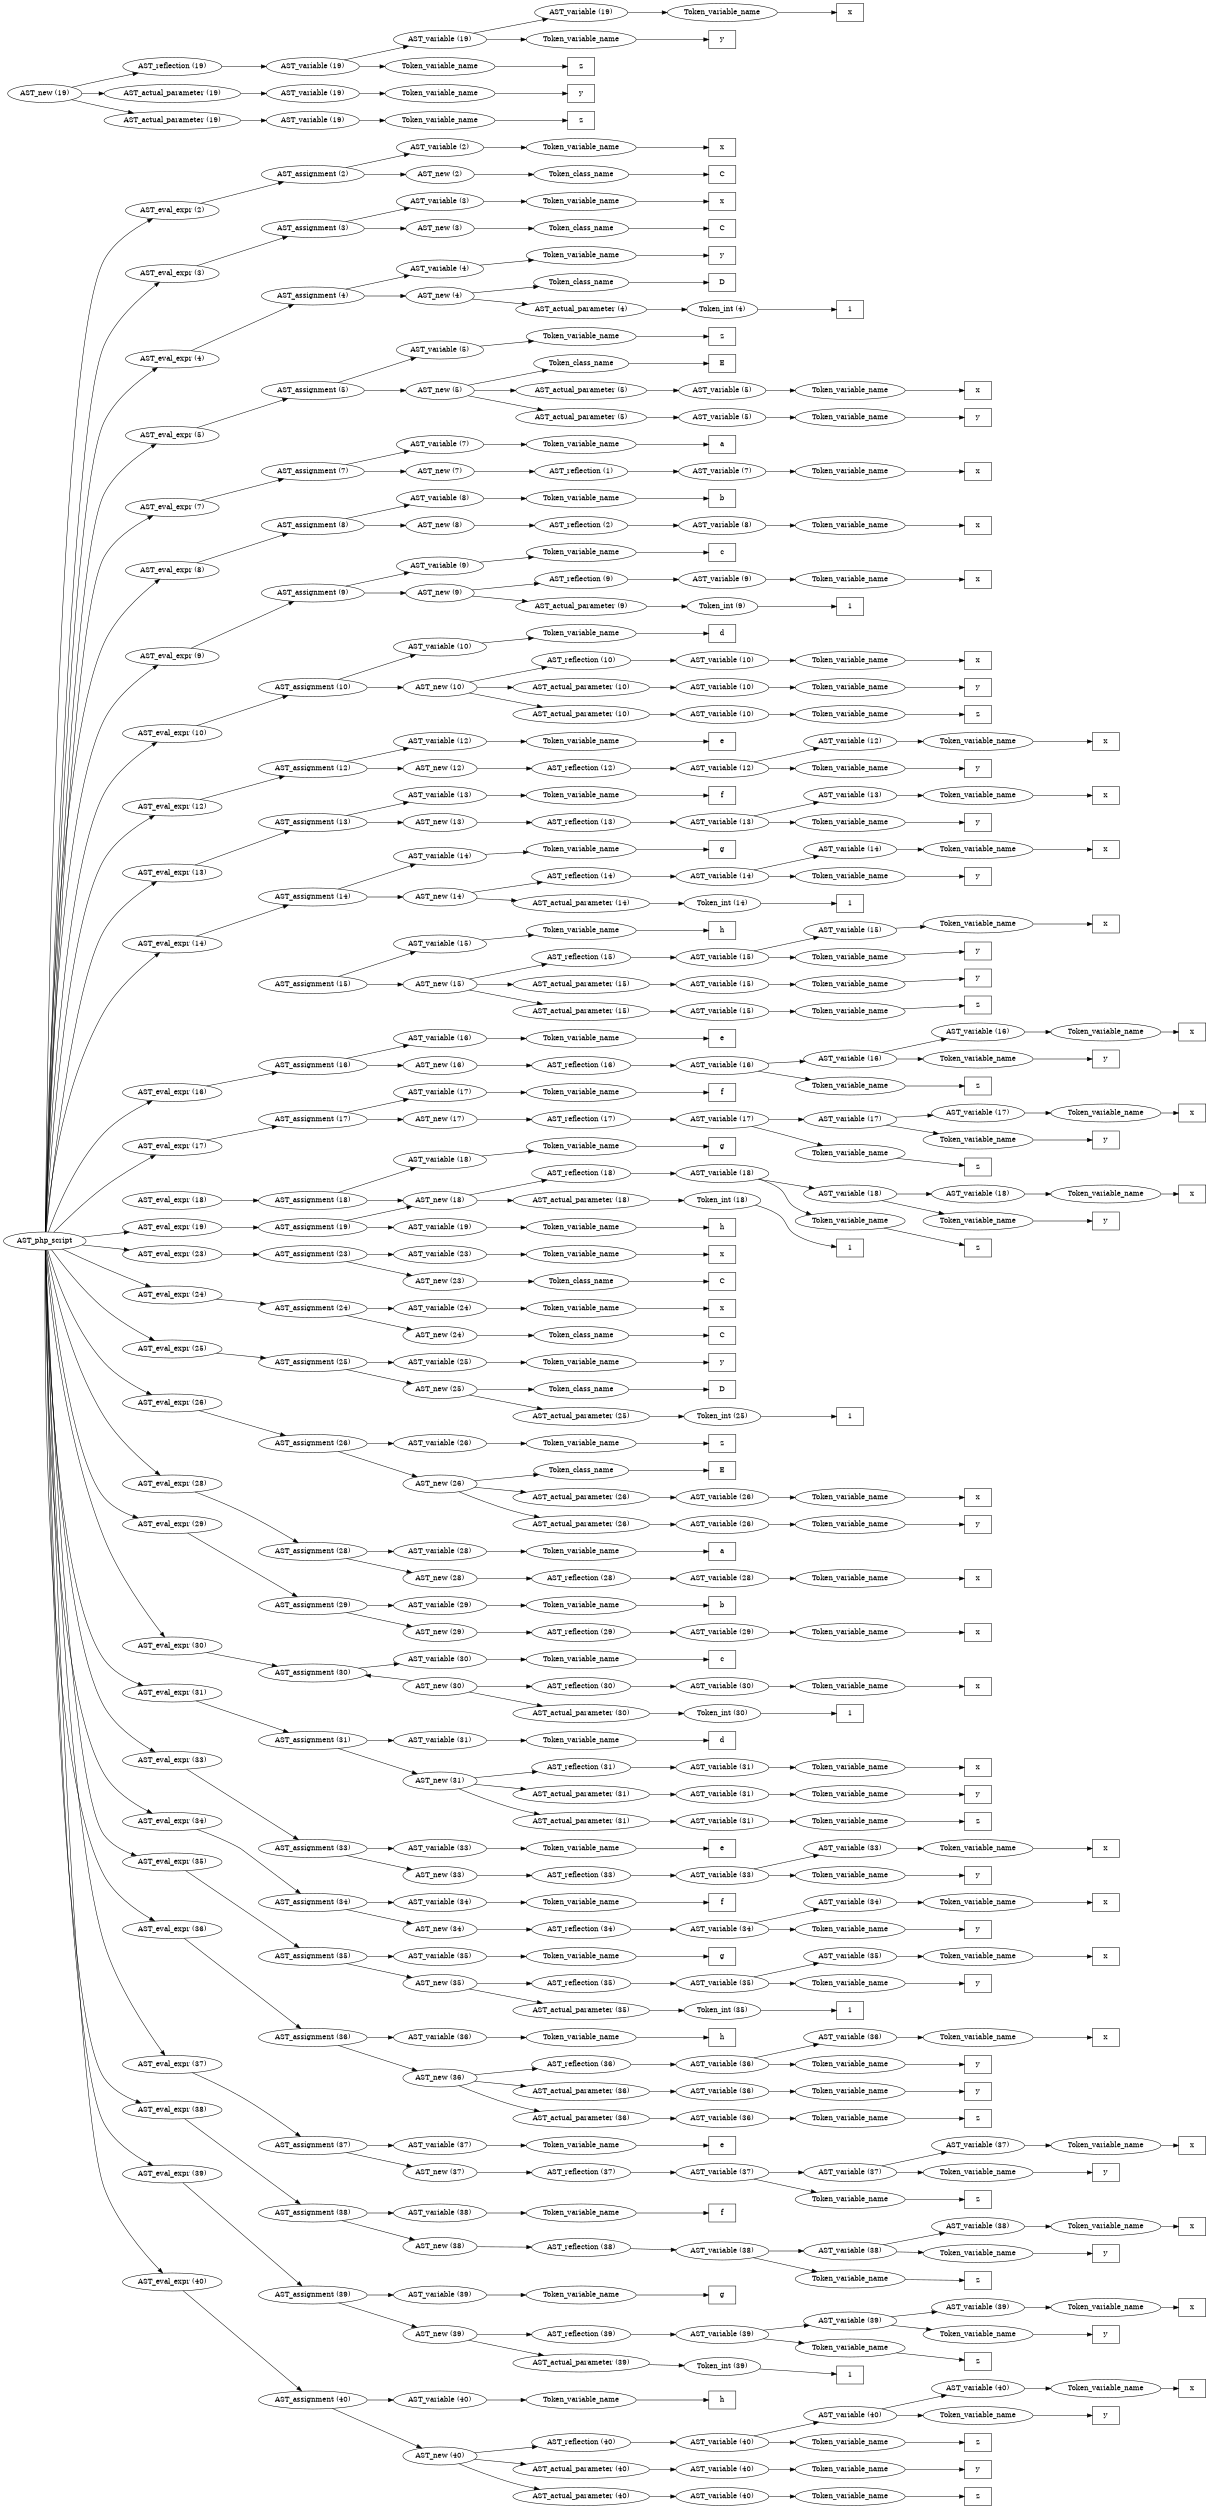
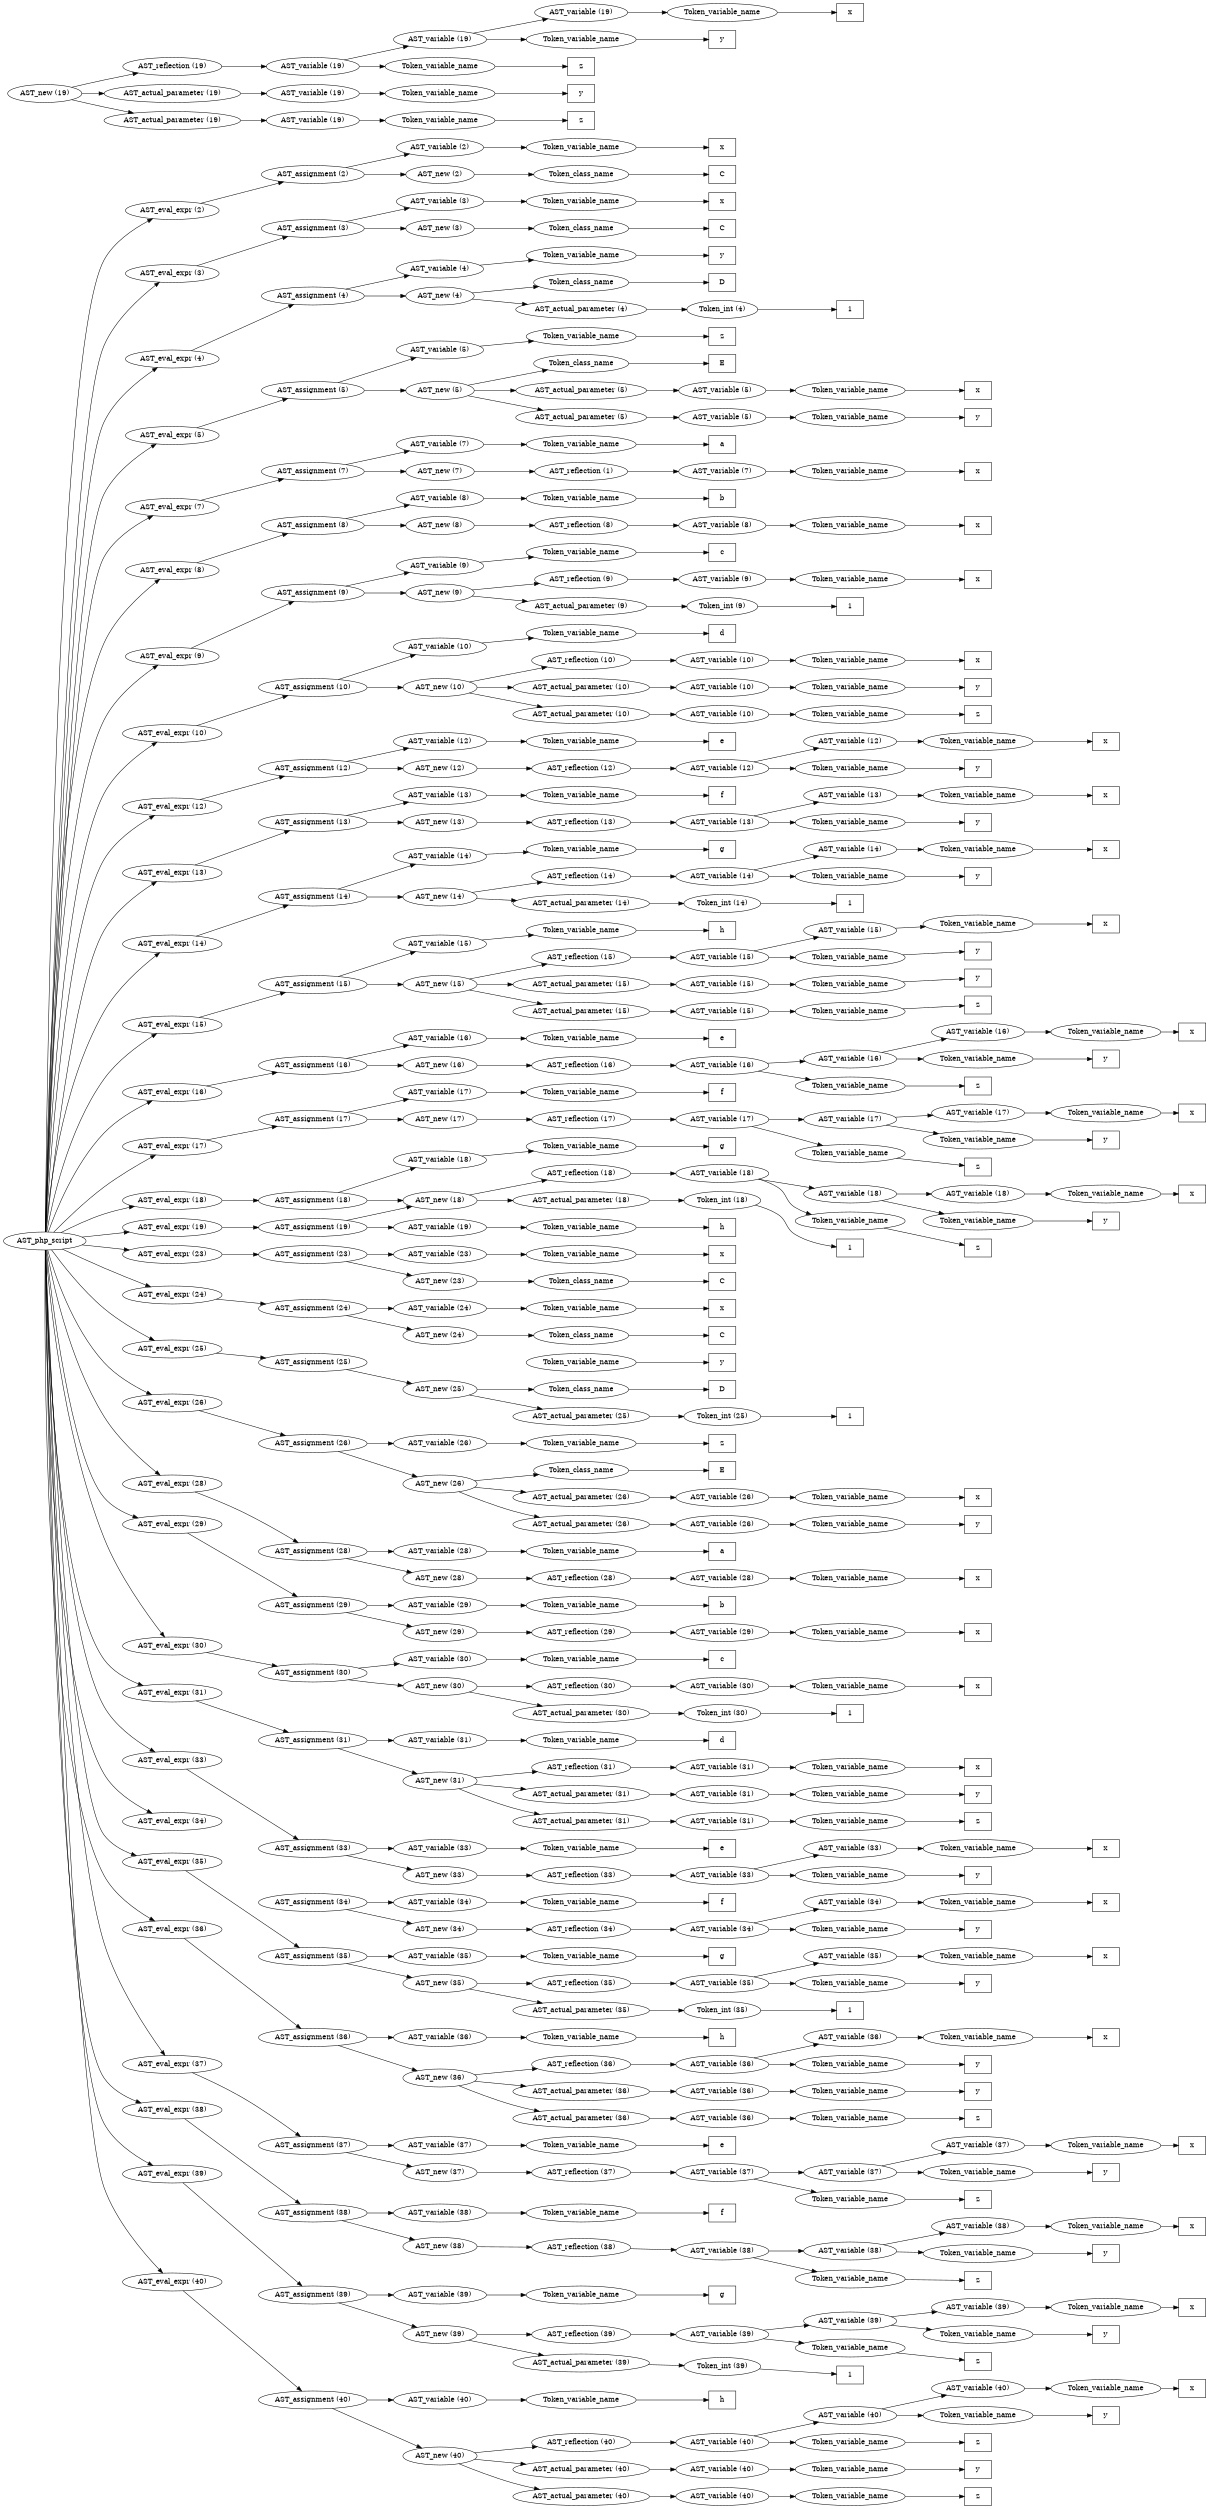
node "AST_reflection (2)": label "AST_reflection (2)" -> "AST_reflection (8)"
node "AST_eval_expr (15)": added
edge "AST_php_script" -> "AST_eval_expr (18)": added
node "AST_variable (25)": removed
edge "AST_new (30)" -> "AST_assignment (30)": reversed
edge "AST_eval_expr (34)" -> "AST_assignment (34)": removed
